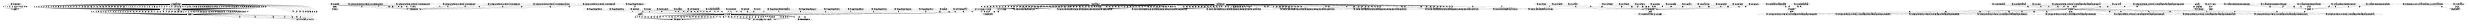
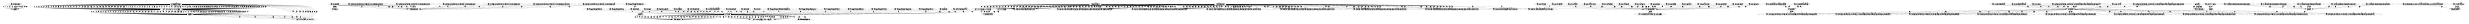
node "<file>/proc/1649/attr/current": added
